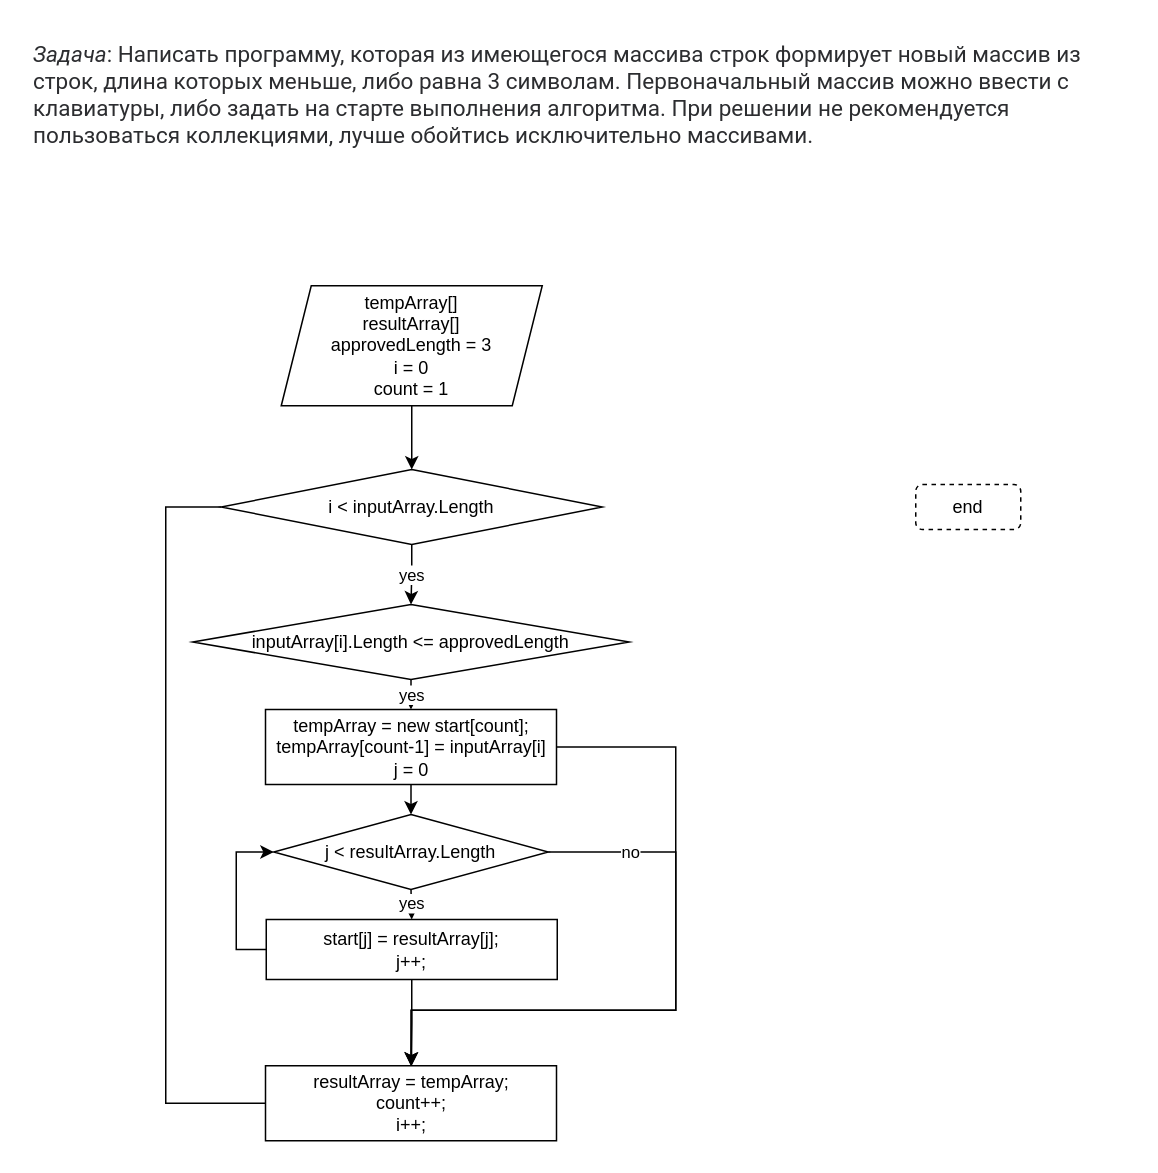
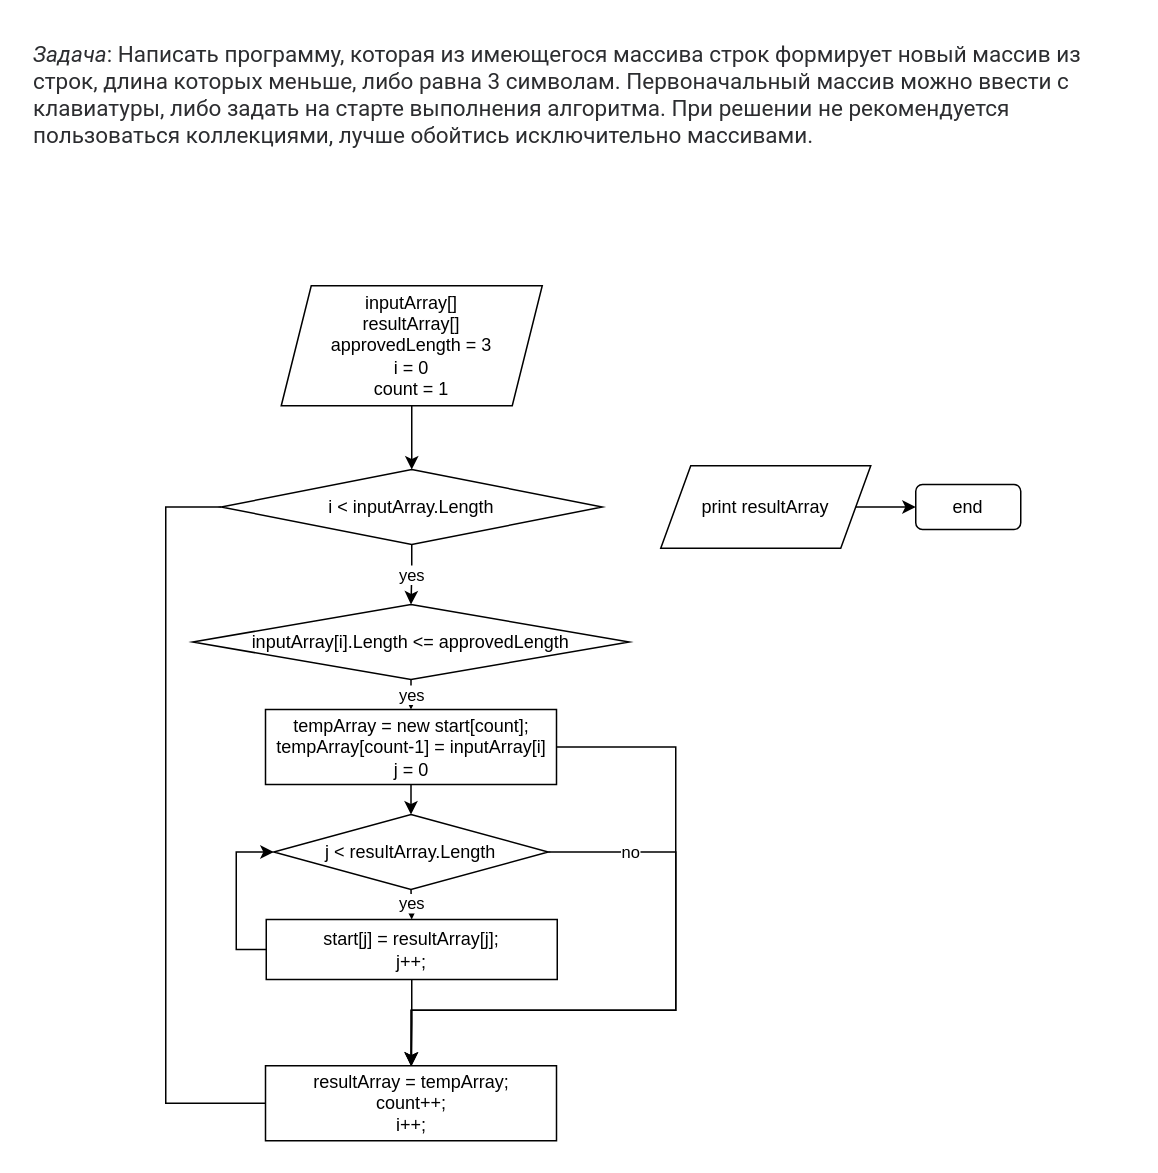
node "tempArray[] resultArray[] approvedLength = 3 i = 0 count = 1": label "tempArray[] resultArray[] approvedLength = 3 i = 0 count = 1" -> "inputArray[] resultArray[] approvedLength = 3 i = 0 count = 1"
node "print resultArray": added
edge "print resultArray" -> "end": added
node "end": style dashed -> solid
